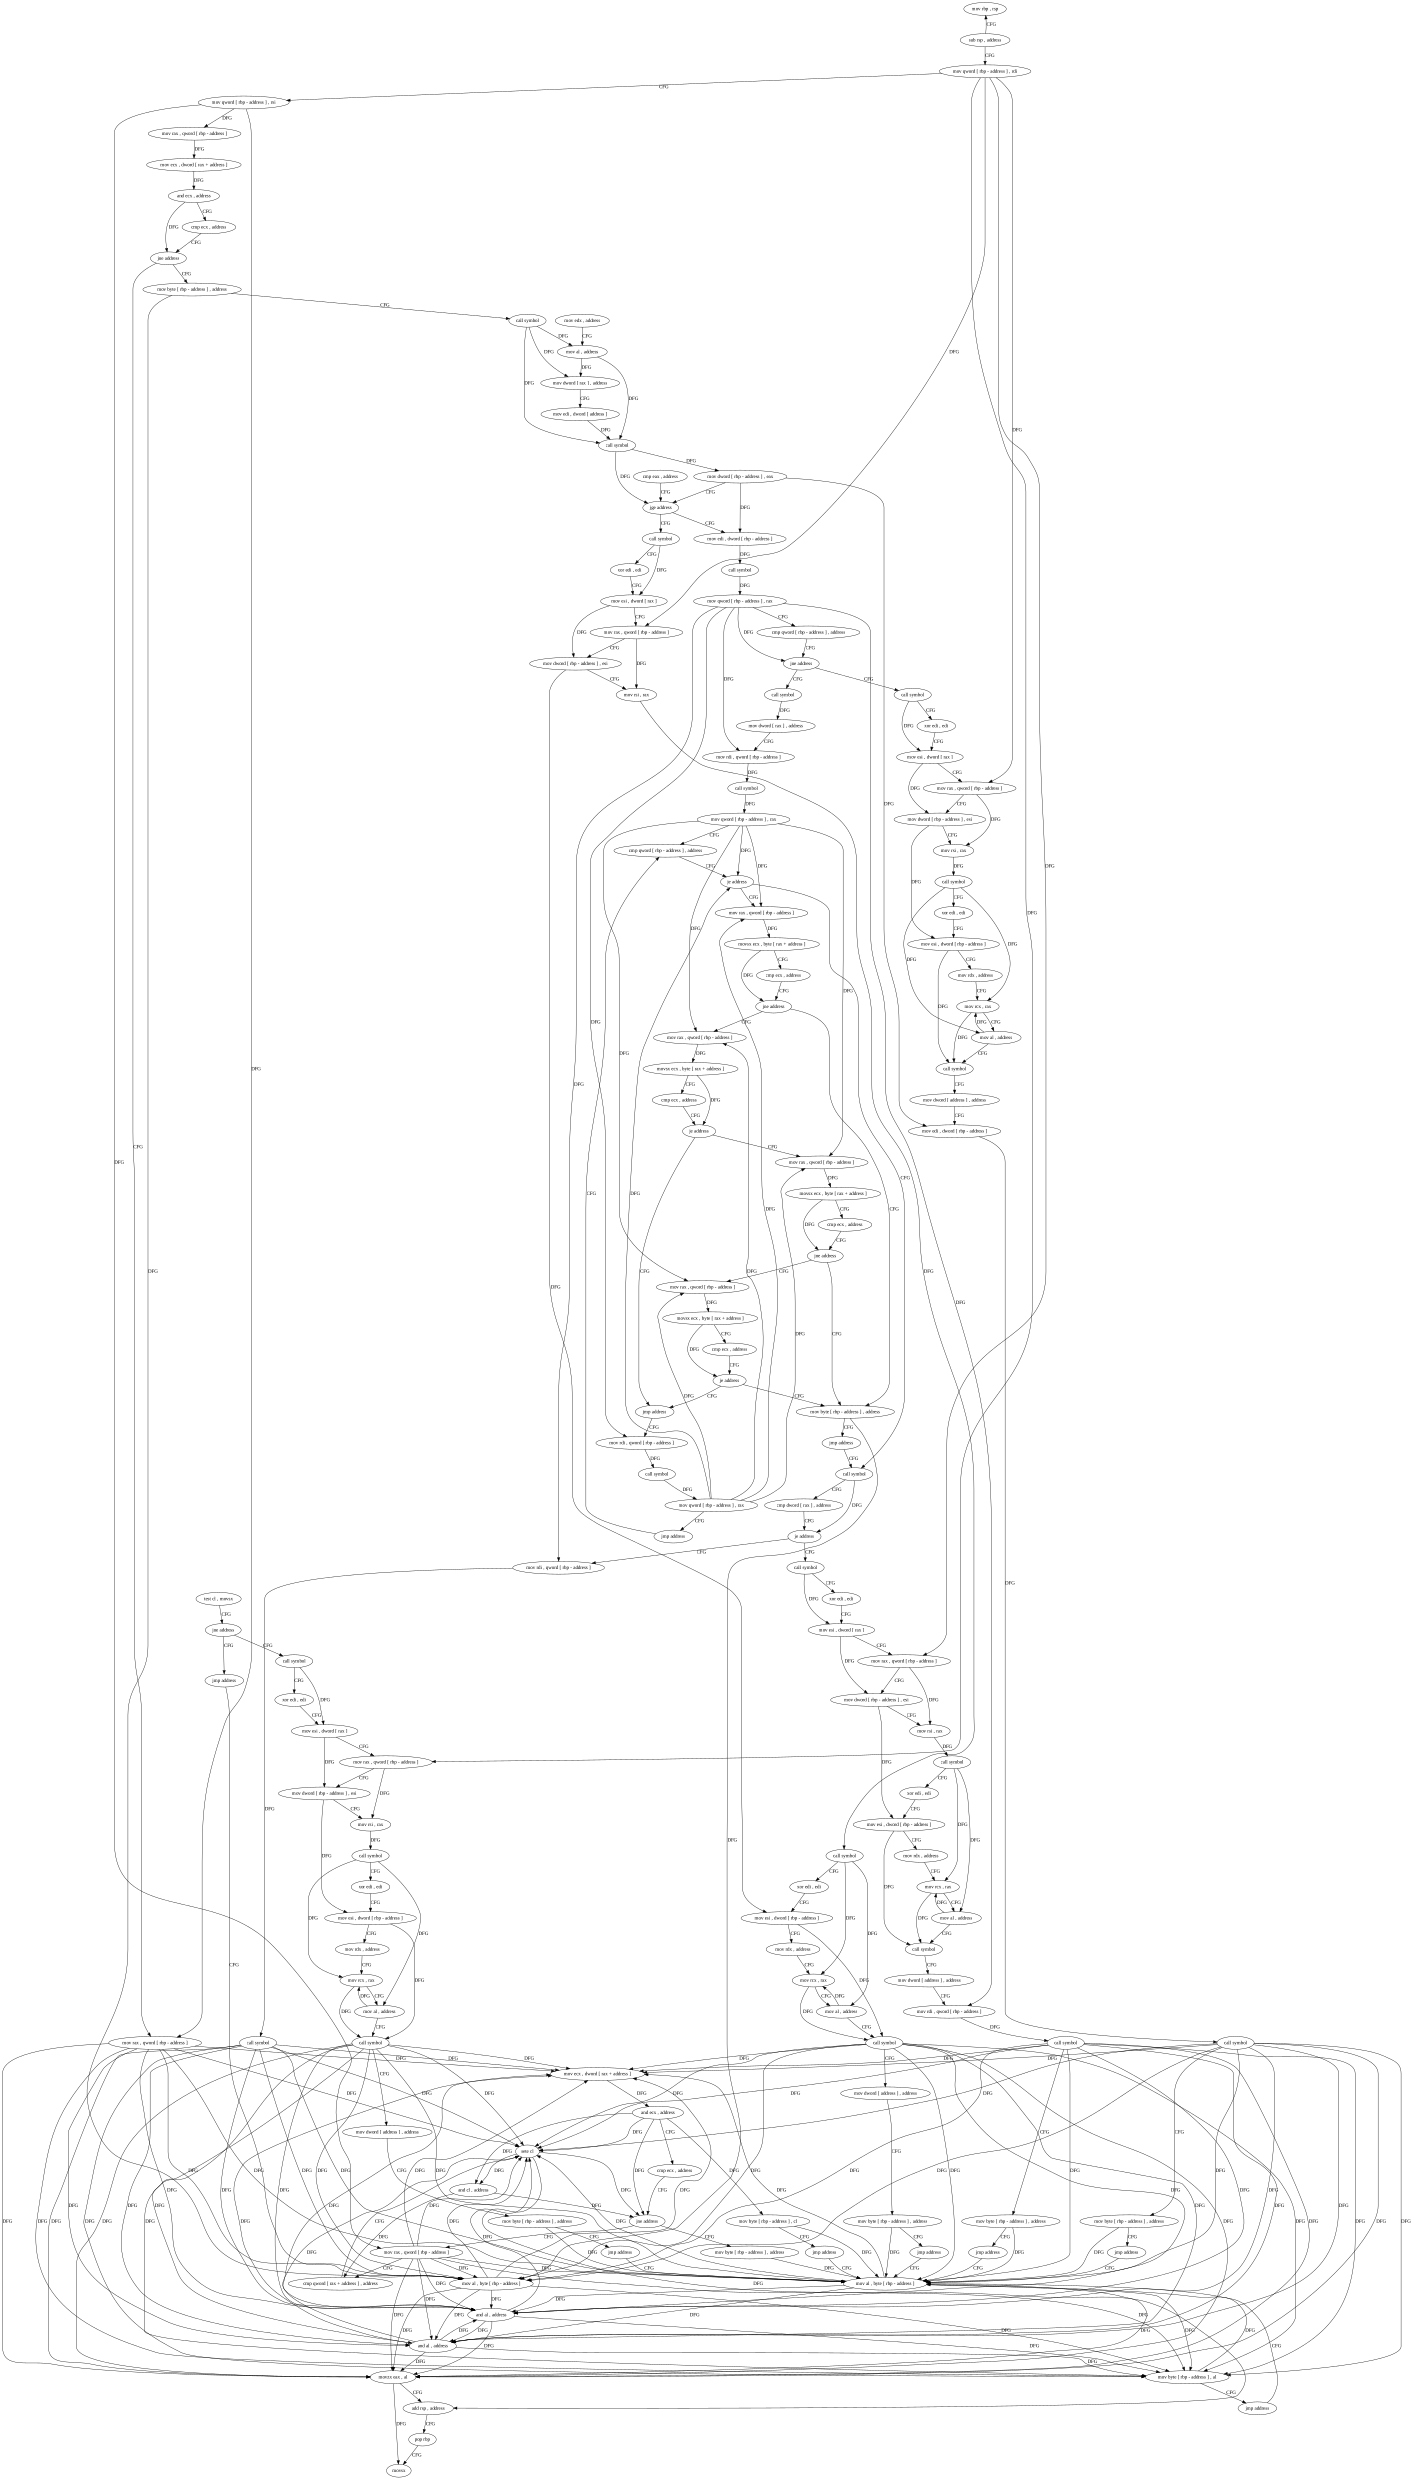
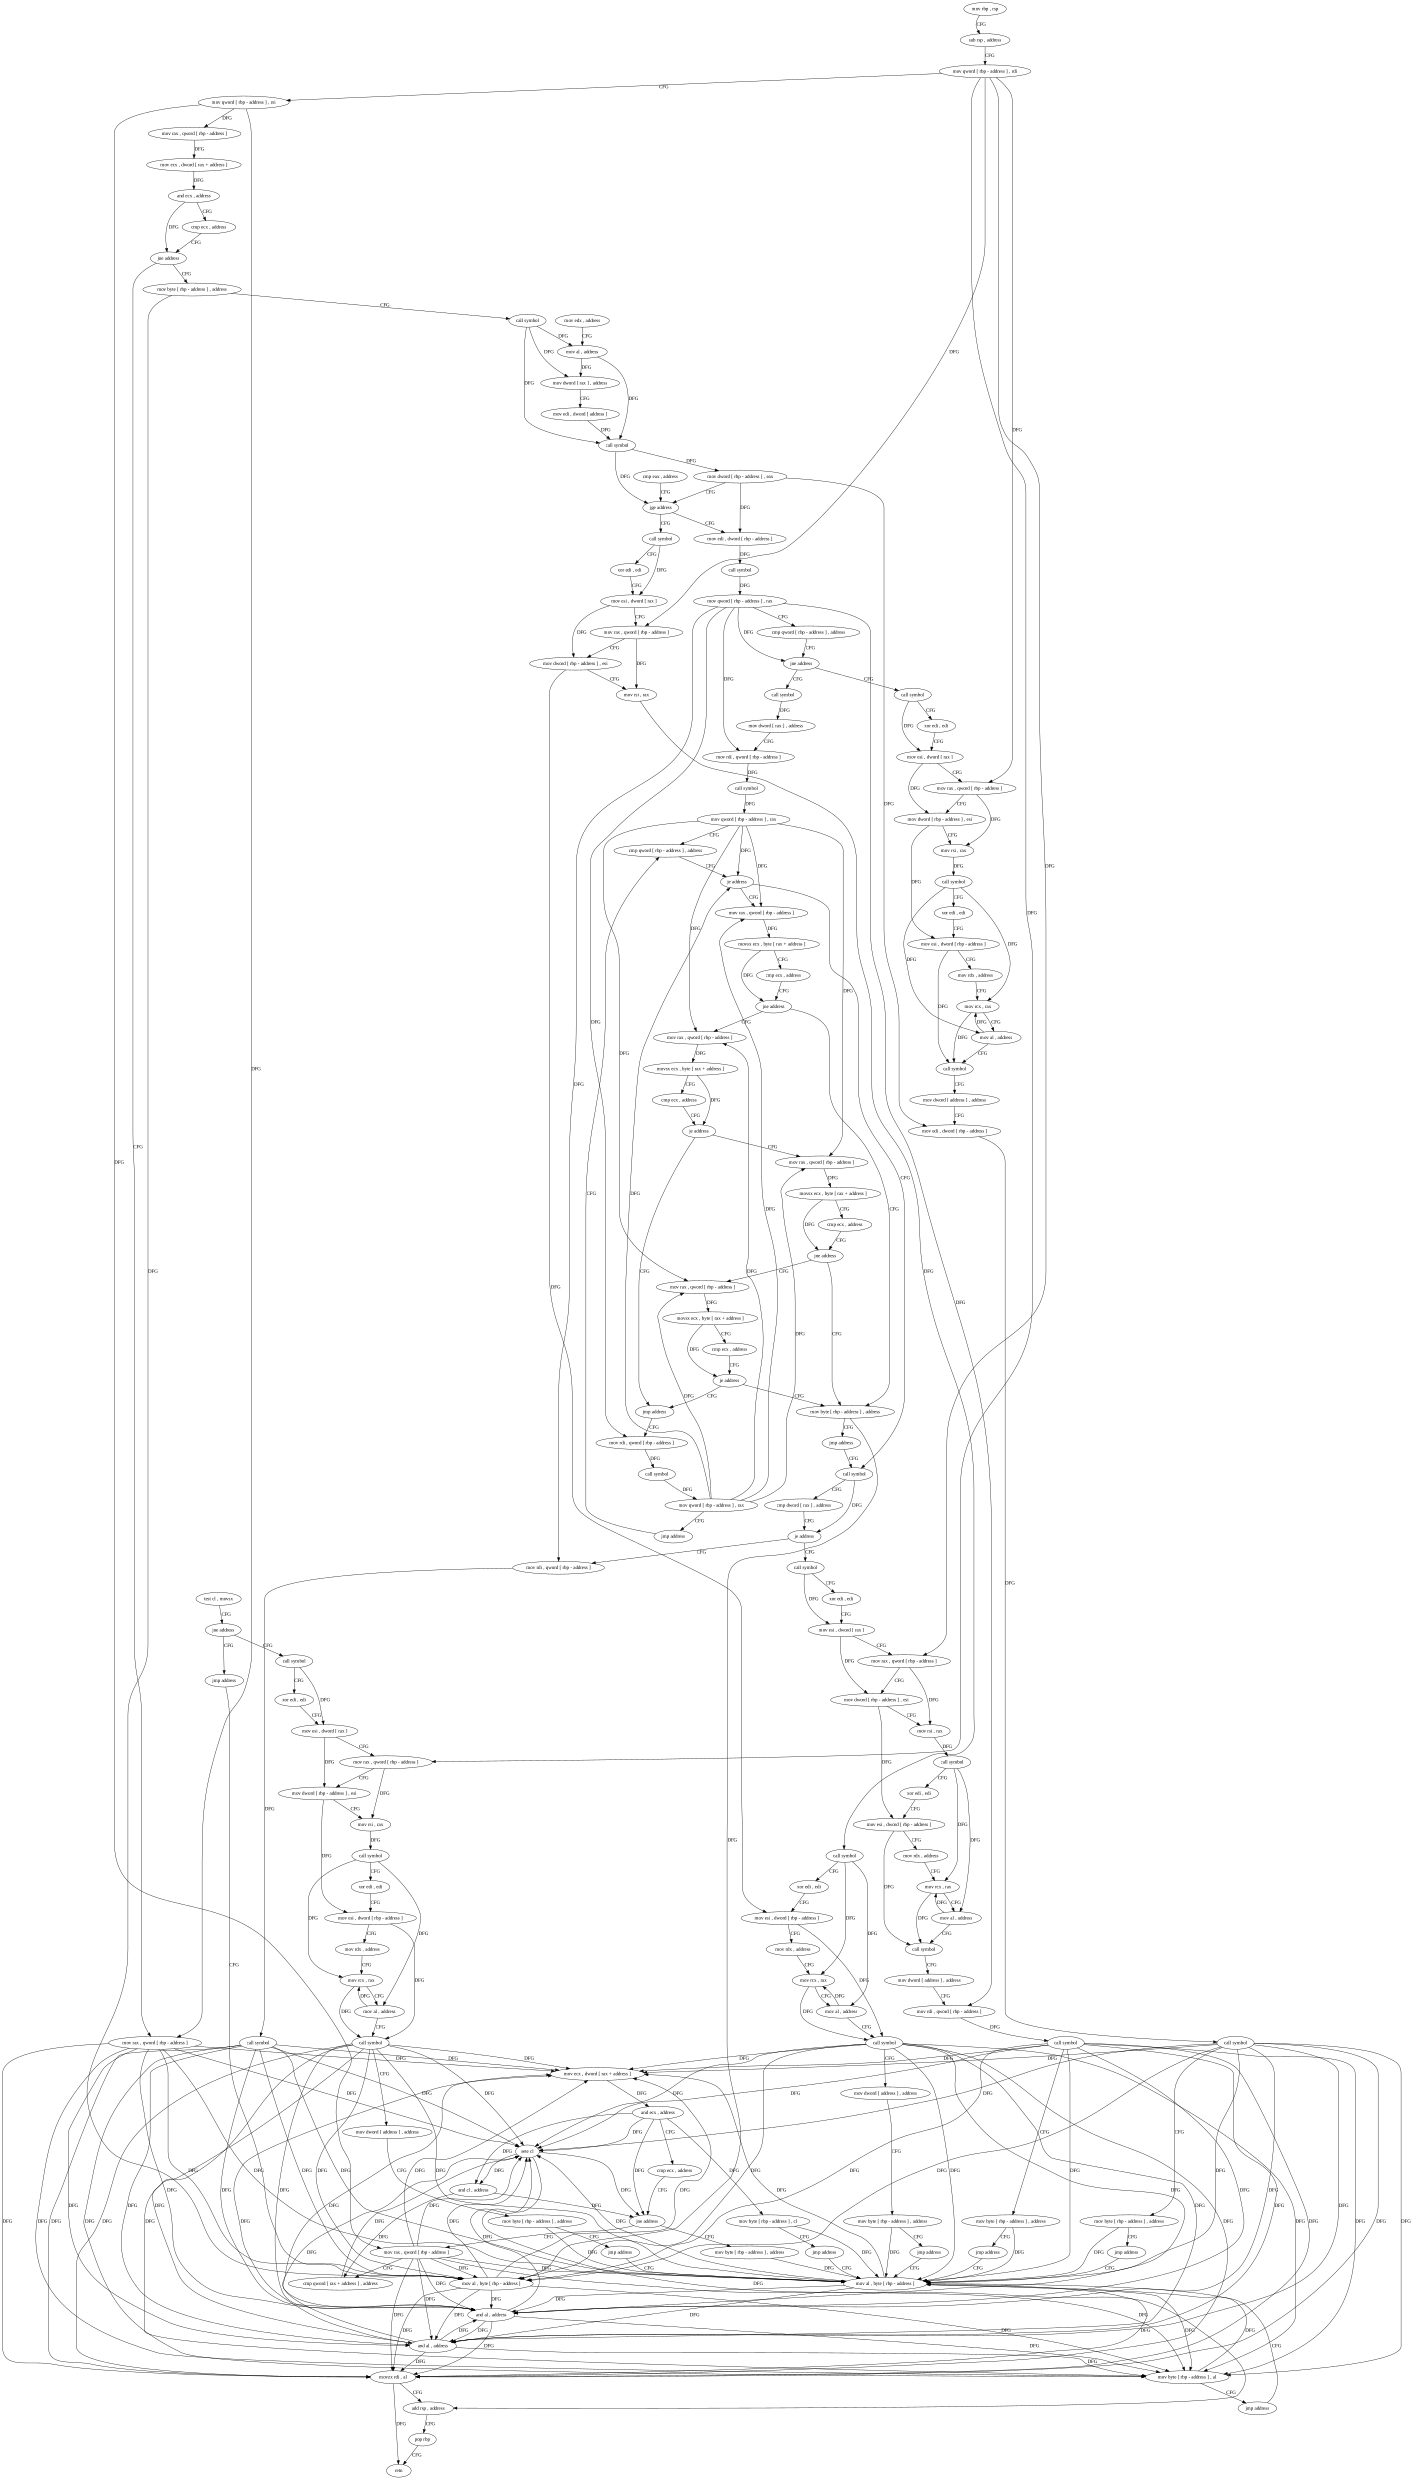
edge "sub rsp , address" -> "mov rbp , rsp": reversed
edge "cmp qword [ rax + address ] , address" -> "sete cl": label "CFG" -> "DFG"
node "movzx eax , al": label "movzx eax , al" -> "movzx rdi , al"
node "movsx": label "movsx" -> "retn"
